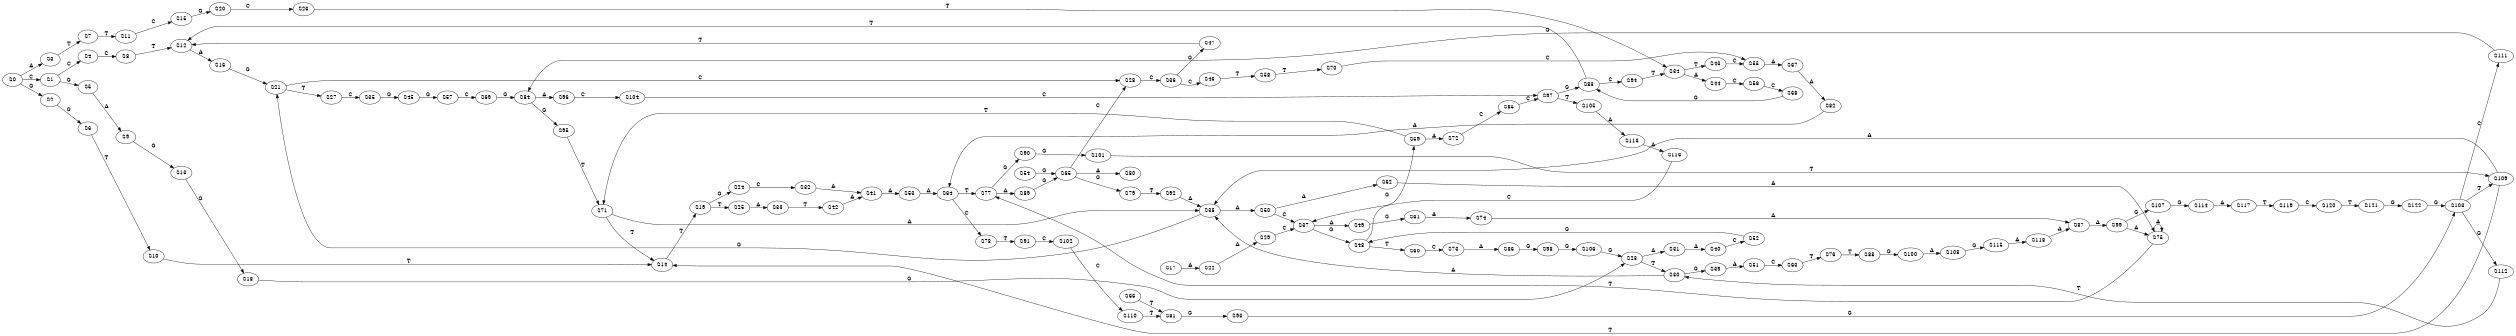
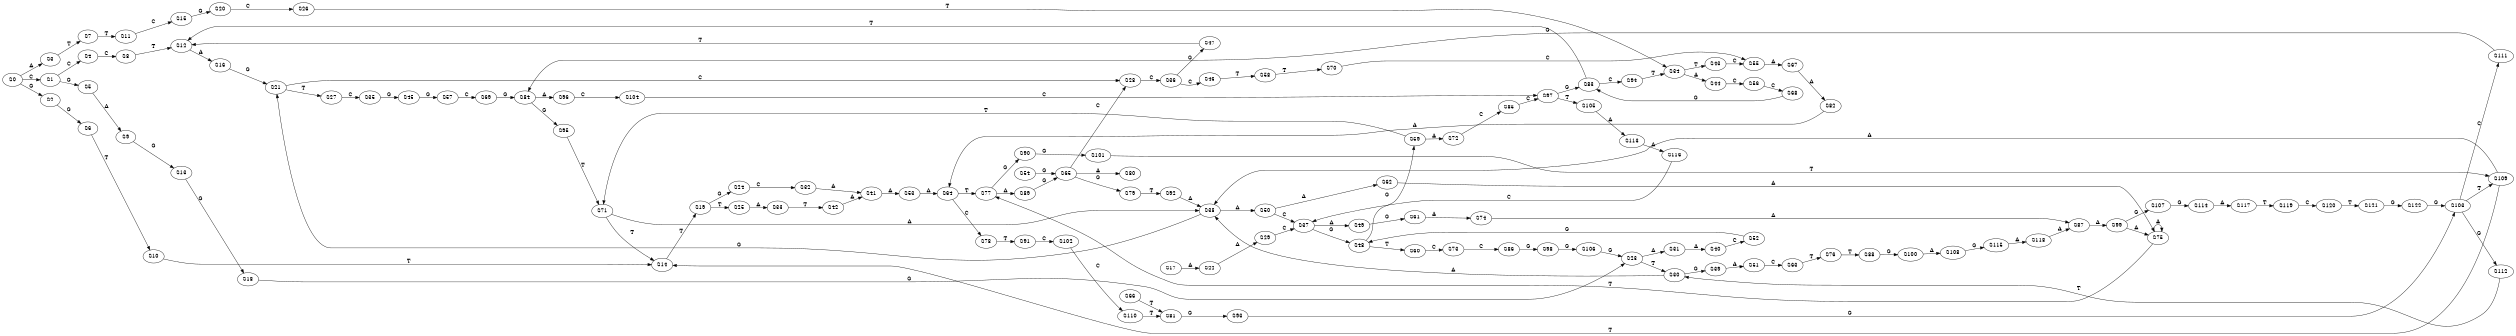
edge "S73" -> "S86": label "A" -> "C"
